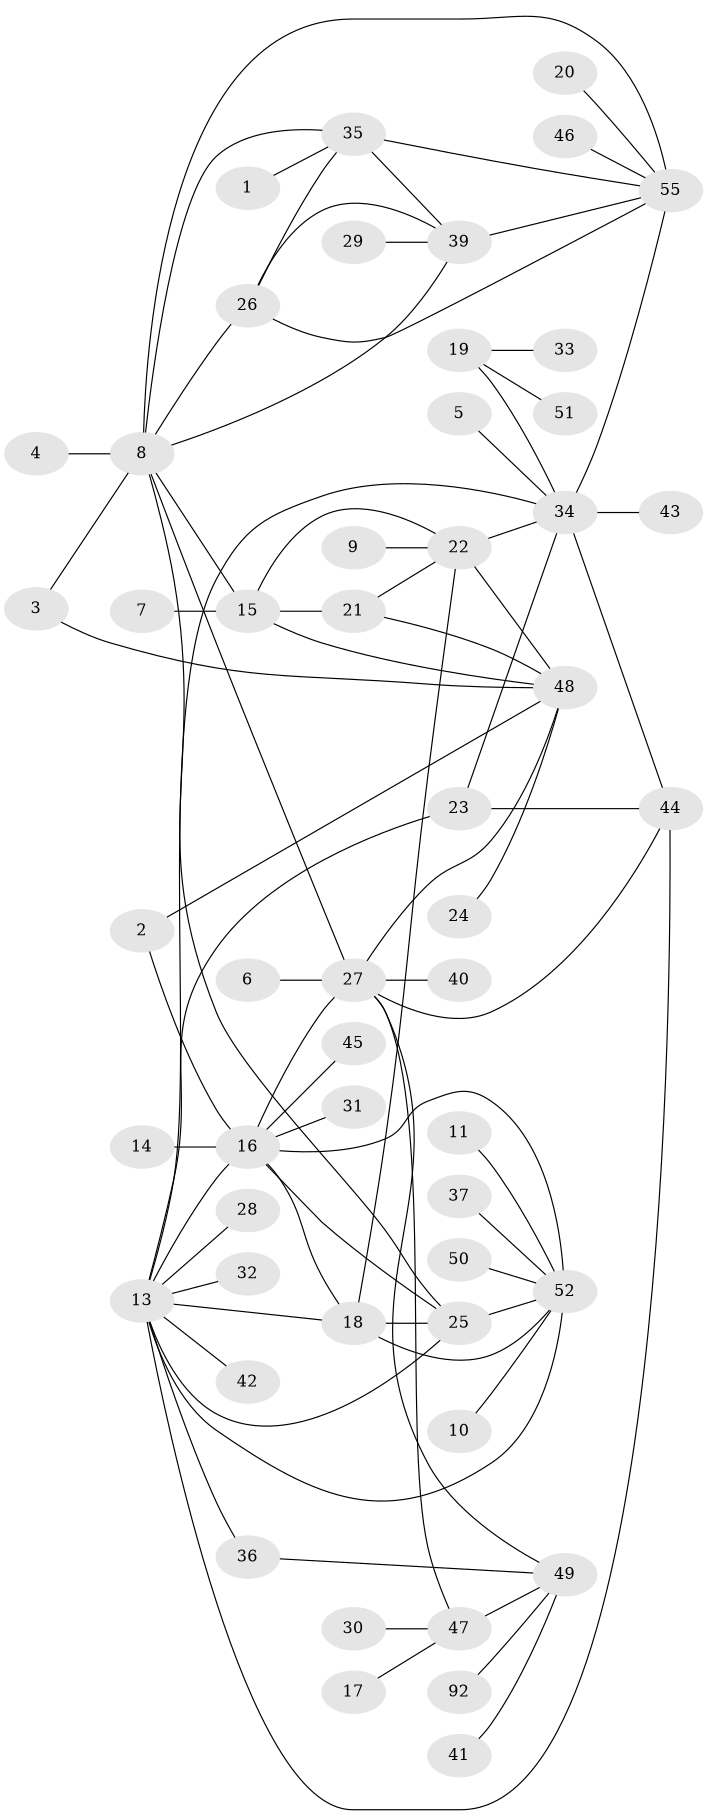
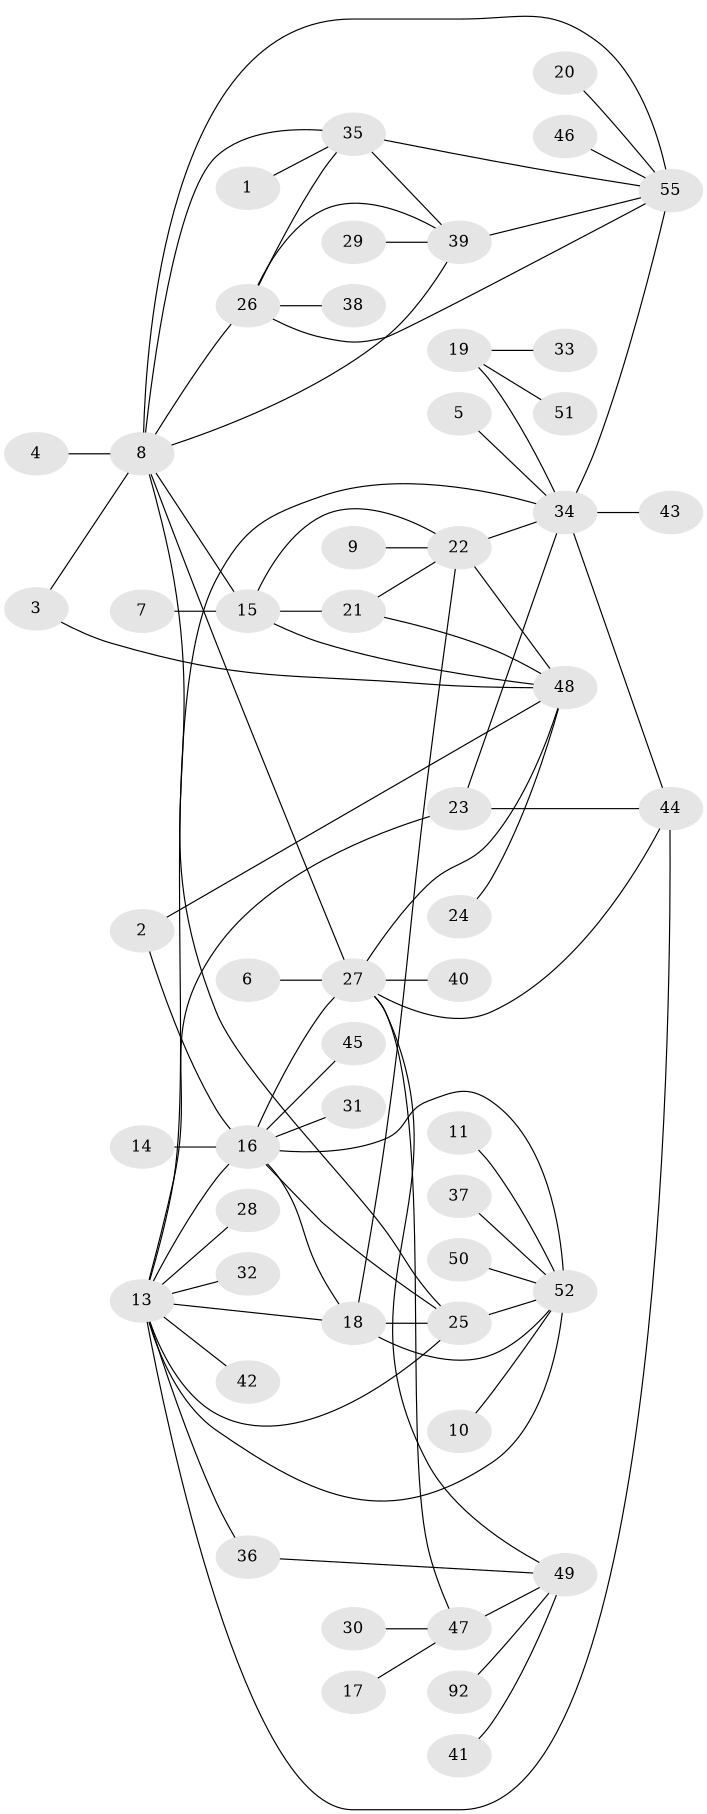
node "38": added
